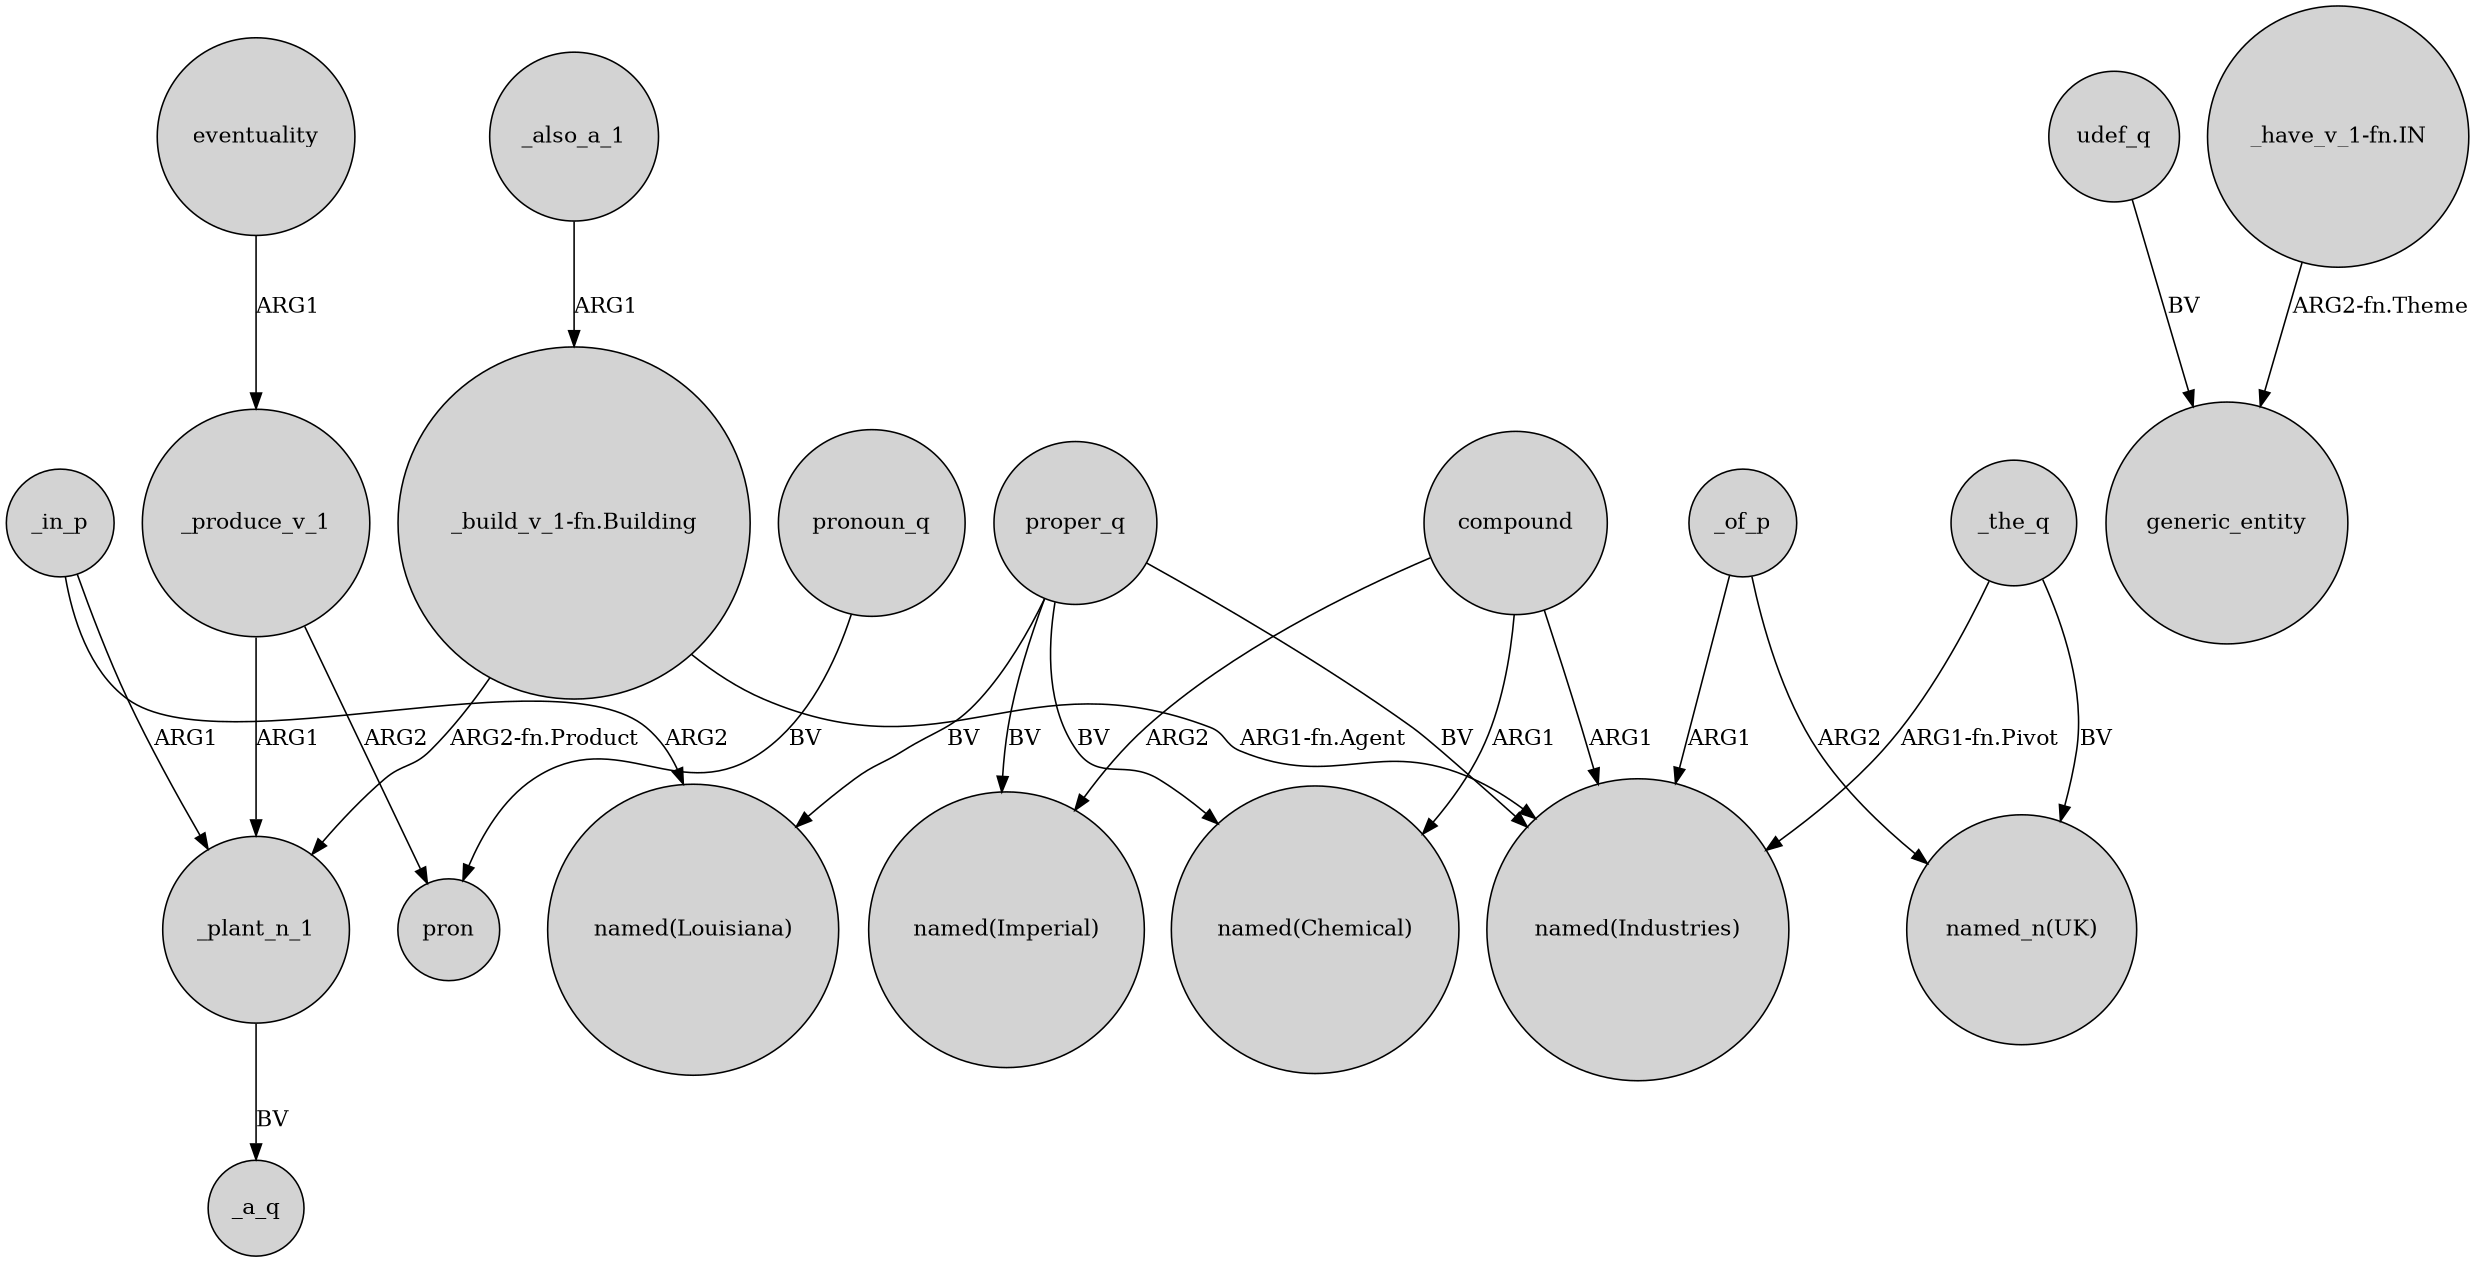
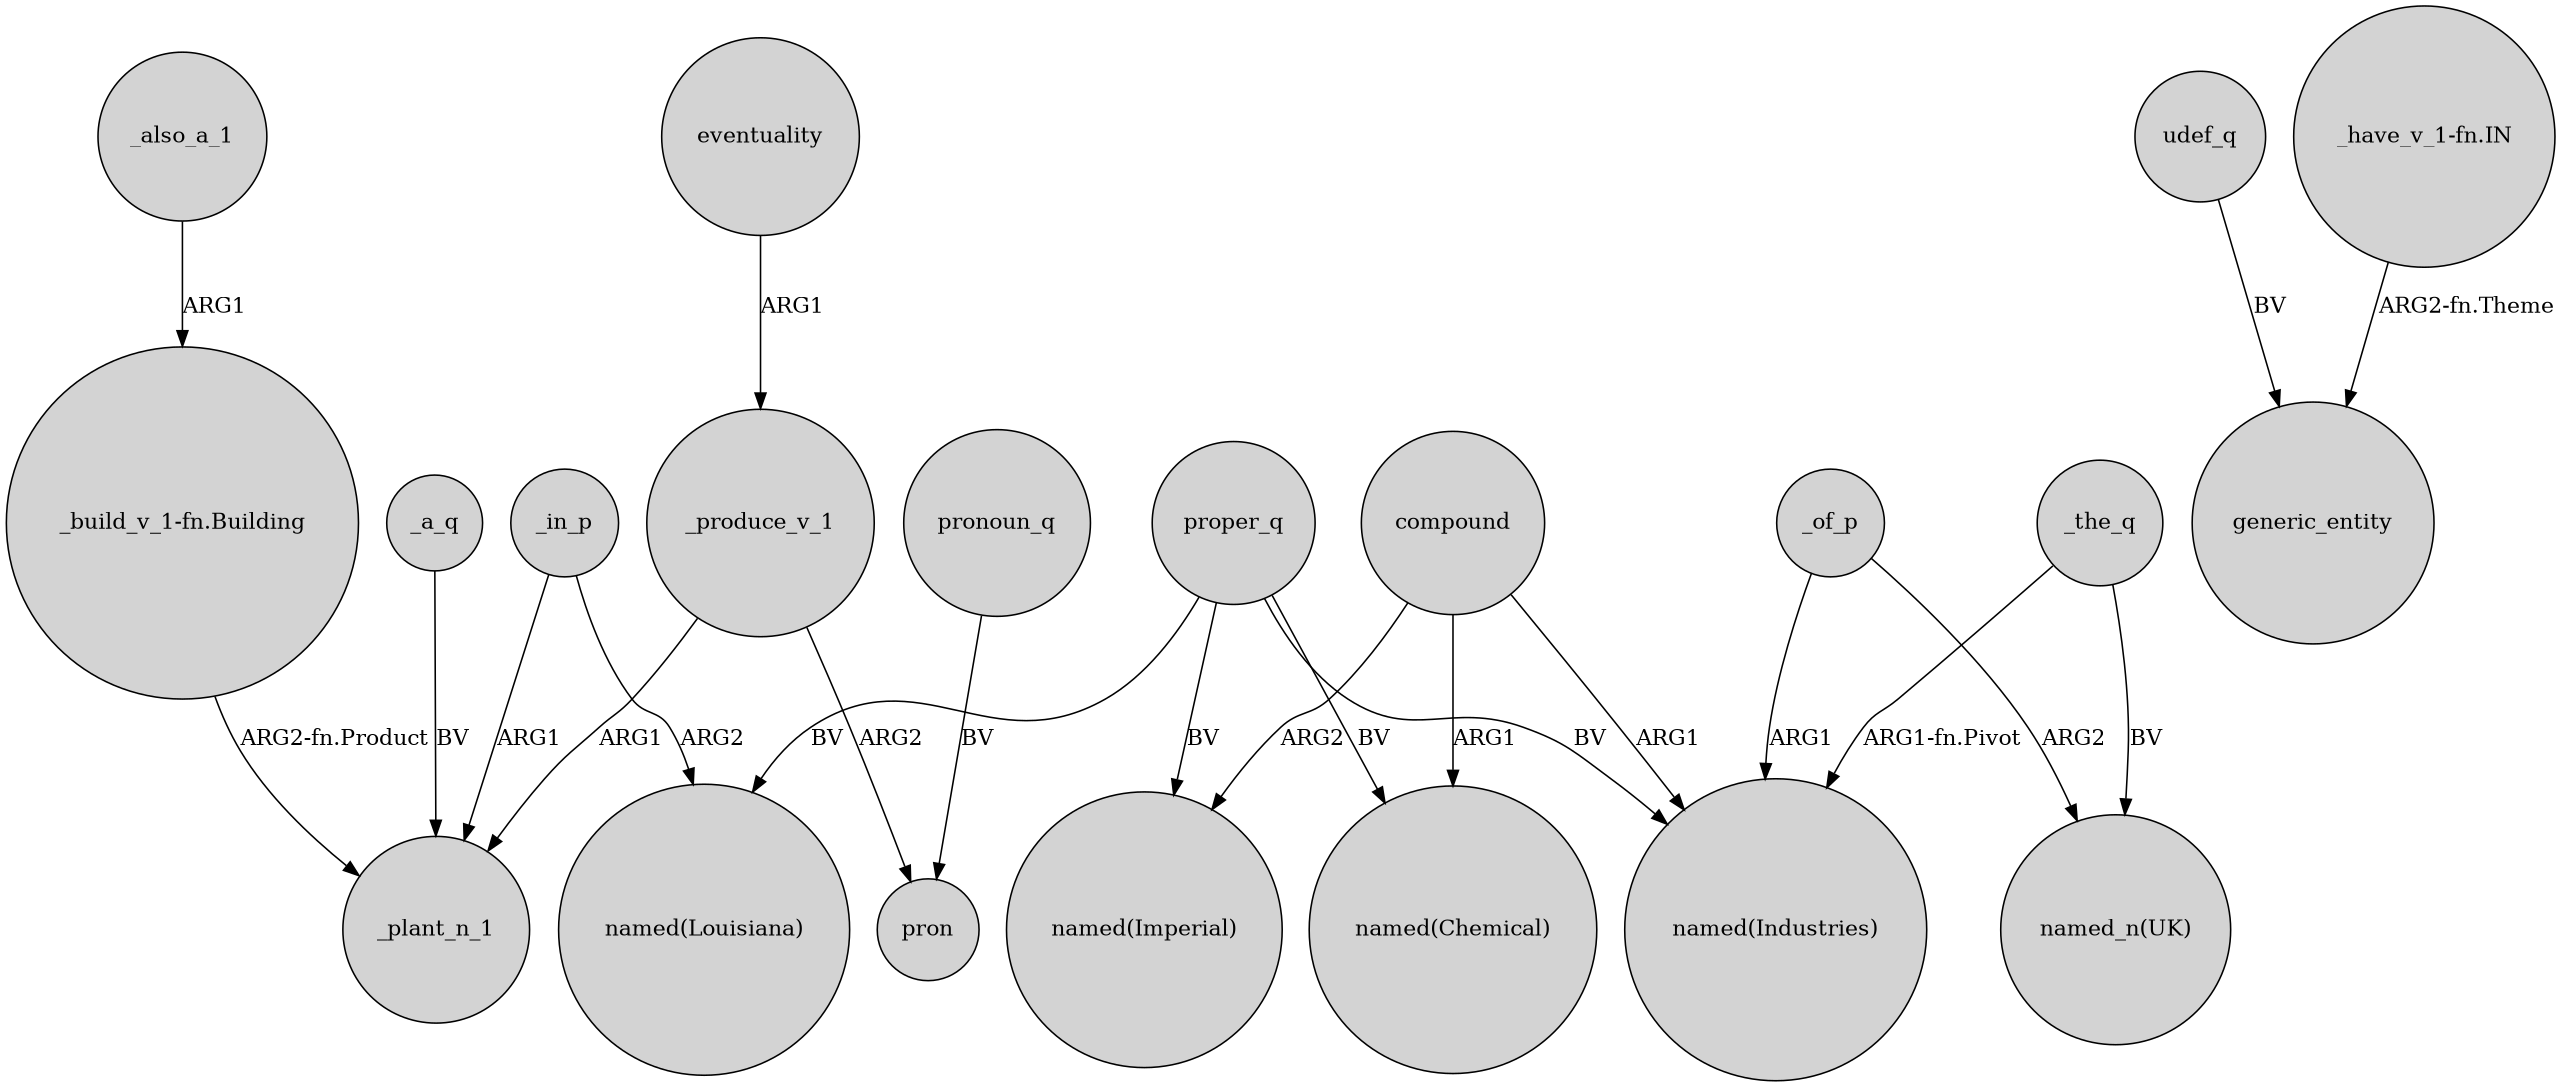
edge "_build_v_1-fn.Building" -> "named(Industries)": removed, label "ARG1-fn.Agent"
edge "_plant_n_1" -> "_a_q": reversed
